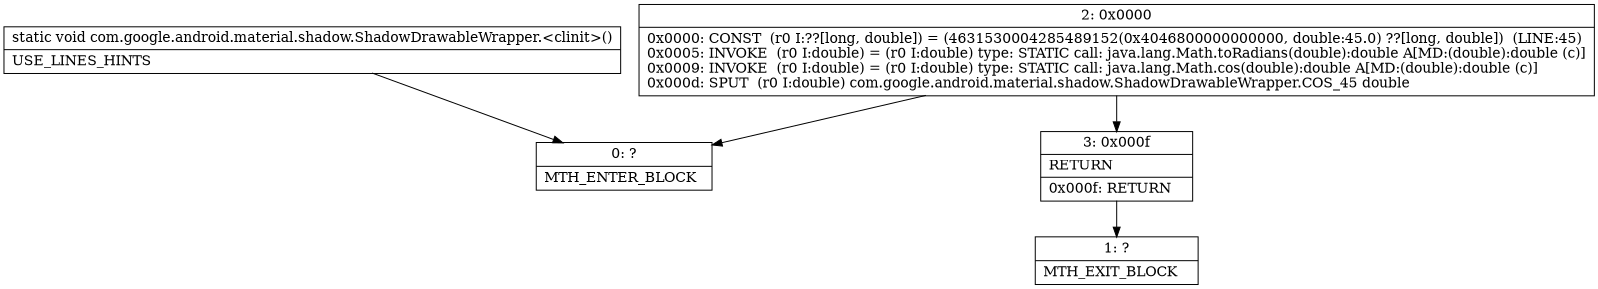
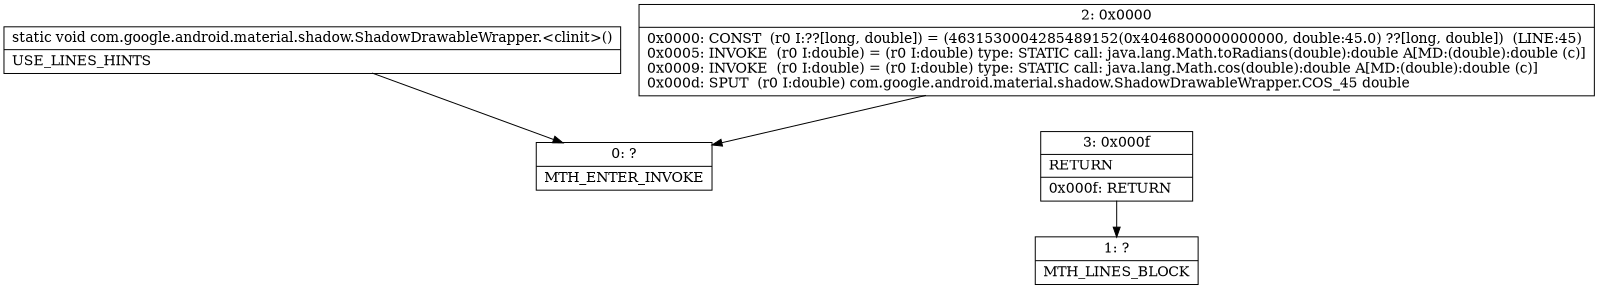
edge "2: 0x0000" -> "3: 0x000f": removed
node "0: ?": text "MTH_ENTER_BLOCK" -> "MTH_ENTER_INVOKE"
node "1: ?": text "MTH_EXIT_BLOCK" -> "MTH_LINES_BLOCK"
